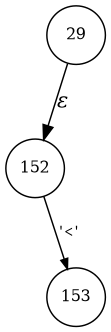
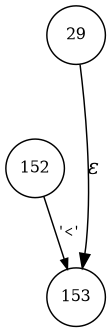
edge "29" -> "152": now "29" -> "153"
